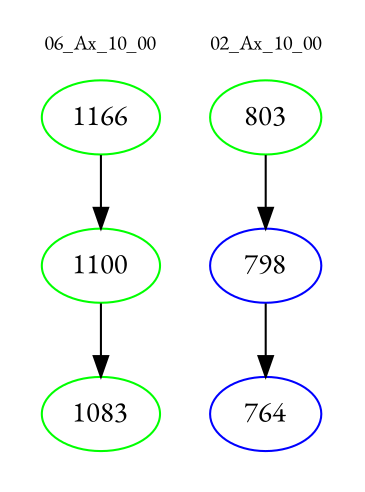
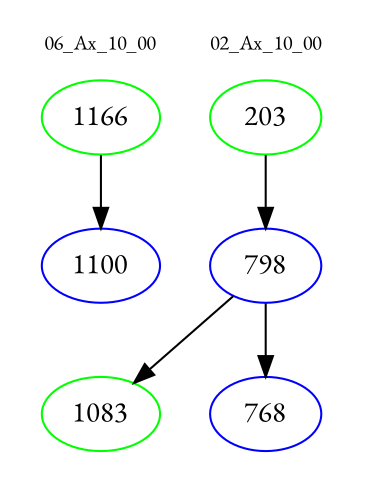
node "803": label "803" -> "203"
node "1100": color green -> blue
edge "1100" -> "1083": now "798" -> "1083"
node "764": label "764" -> "768"
